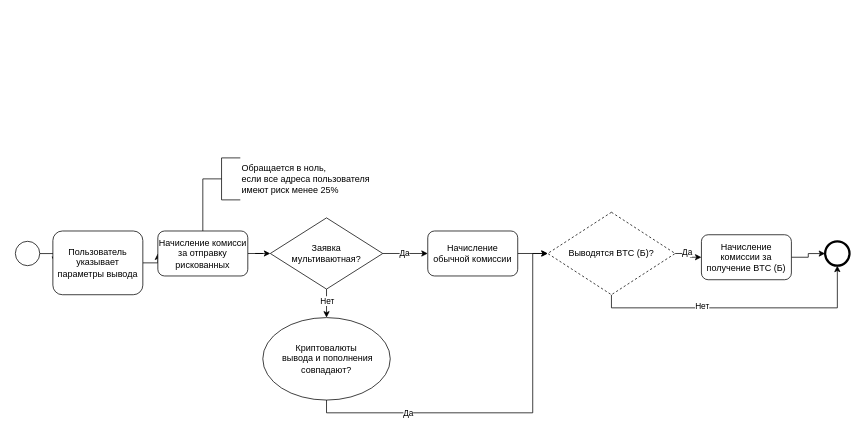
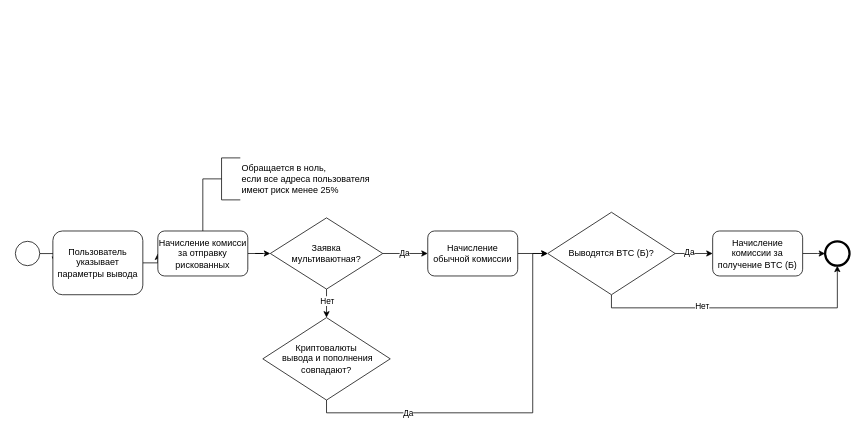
node "Выводятся BTC (Б)?": style dashed -> solid
node "Начисление комиссии за получение BTC (Б)": moved (747, 257) -> (758, 254)
node "Криптовалюты вывода и пополнения совпадают?": shape ellipse -> diamond
